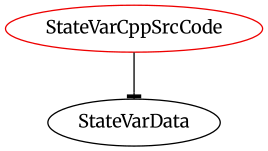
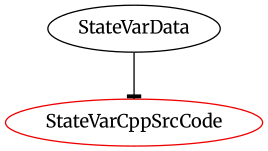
edge "StateVarCppSrcCode" -> "StateVarData": reversed
